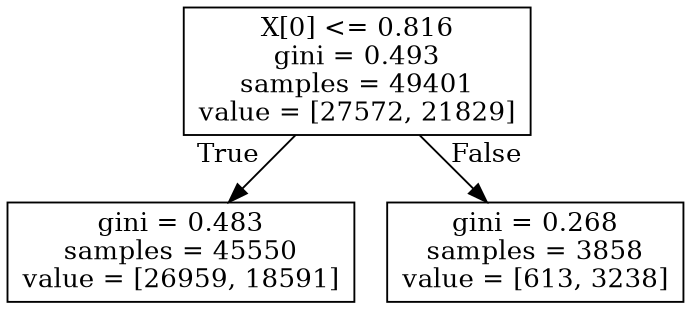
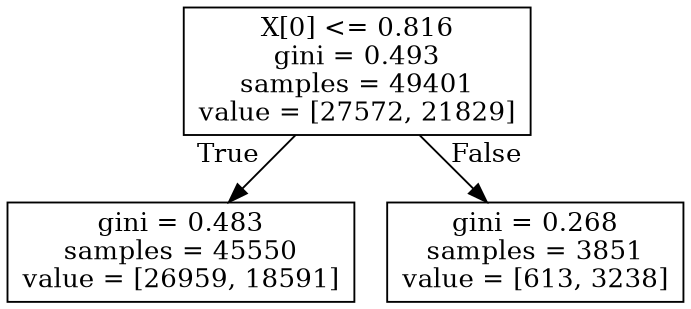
node "gini = 0.268 samples = 3858 value = [613, 3238]": label "gini = 0.268 samples = 3858 value = [613, 3238]" -> "gini = 0.268 samples = 3851 value = [613, 3238]"
